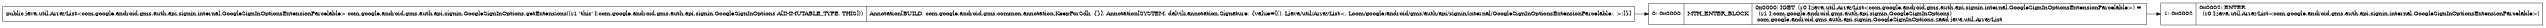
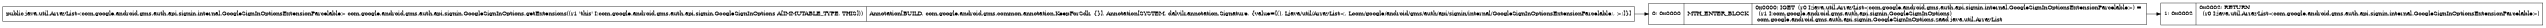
node "1: 0x0002": text "0x0002: ENTER" -> "0x0002: RETURN"
